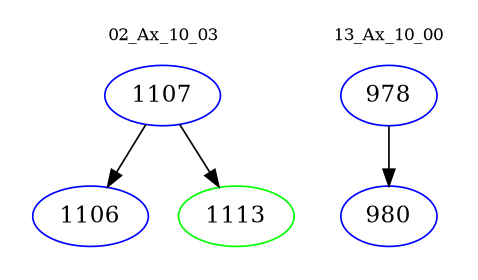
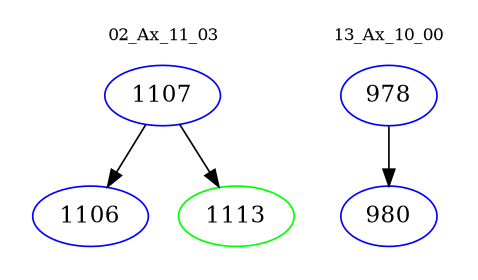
cluster "02_Ax_10_03": label "02_Ax_10_03" -> "02_Ax_11_03"
